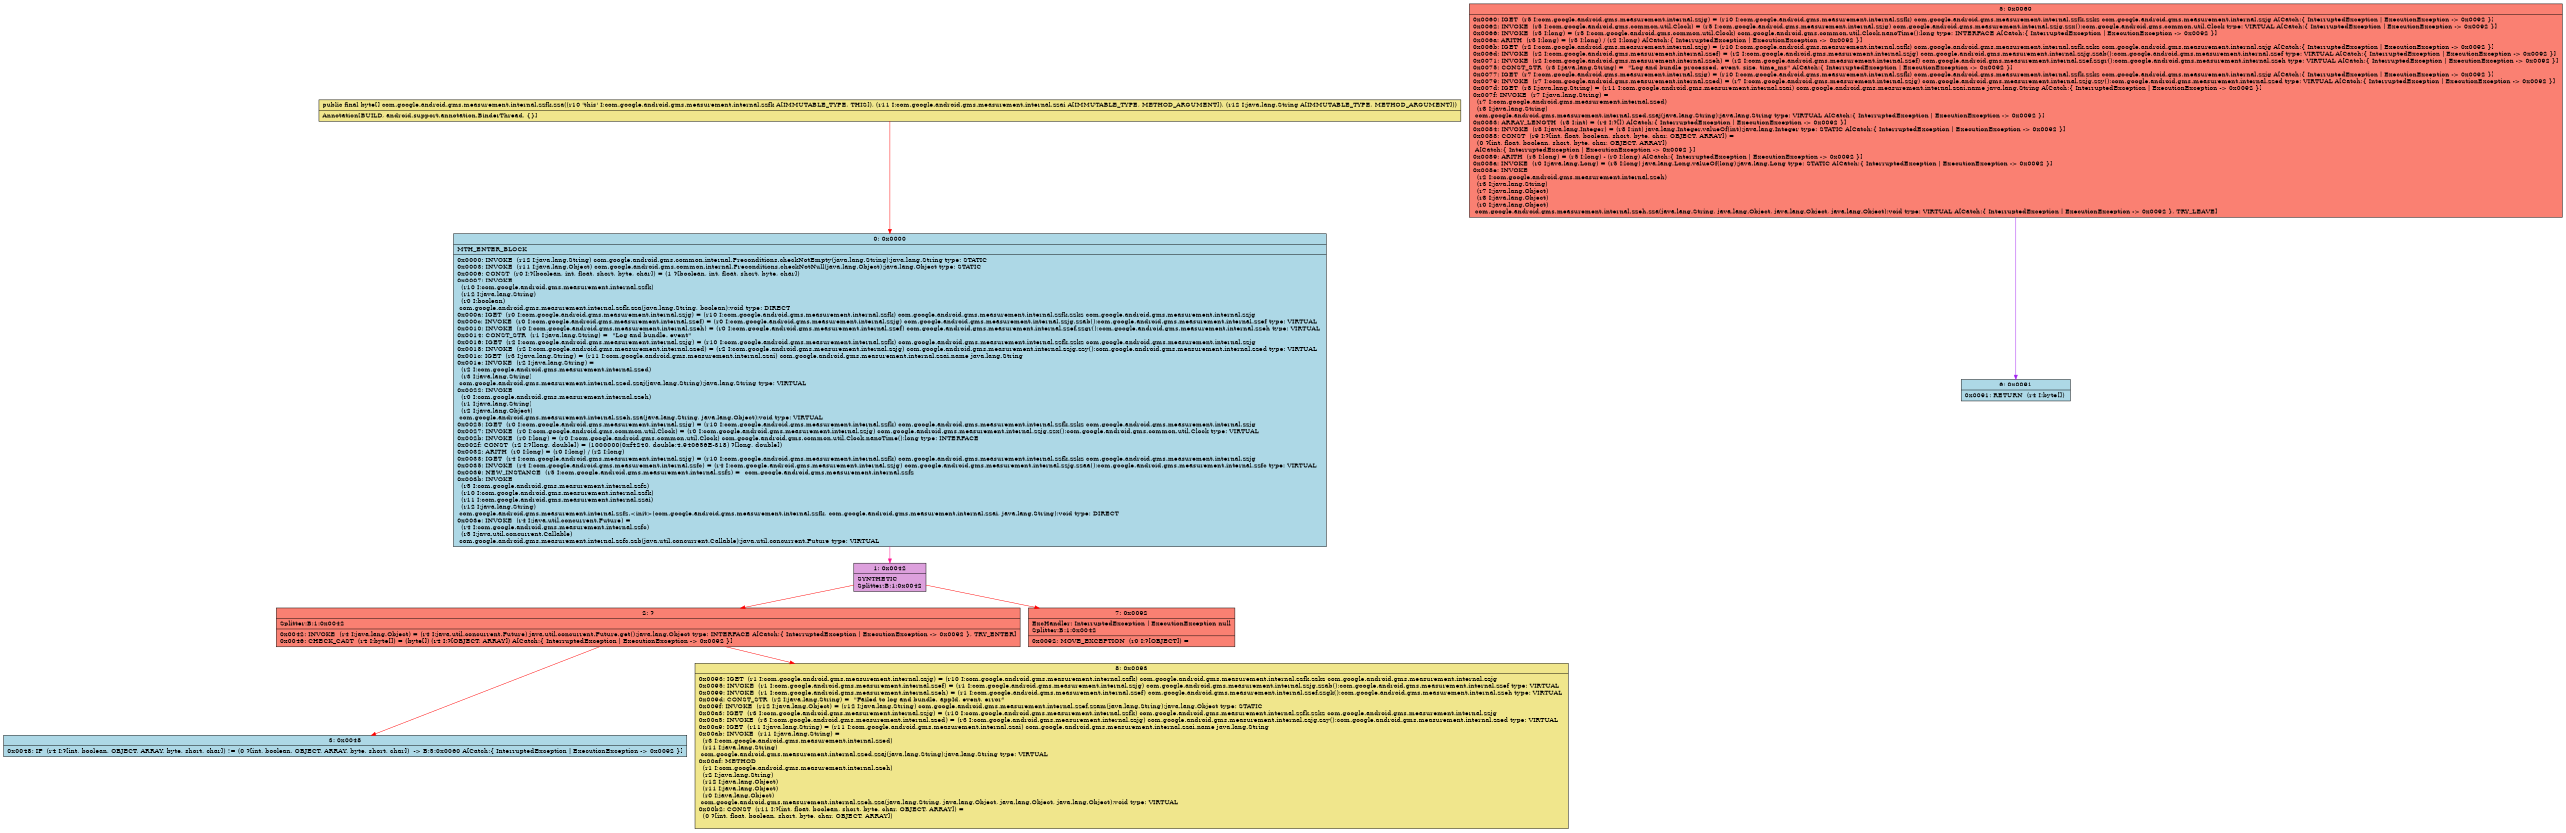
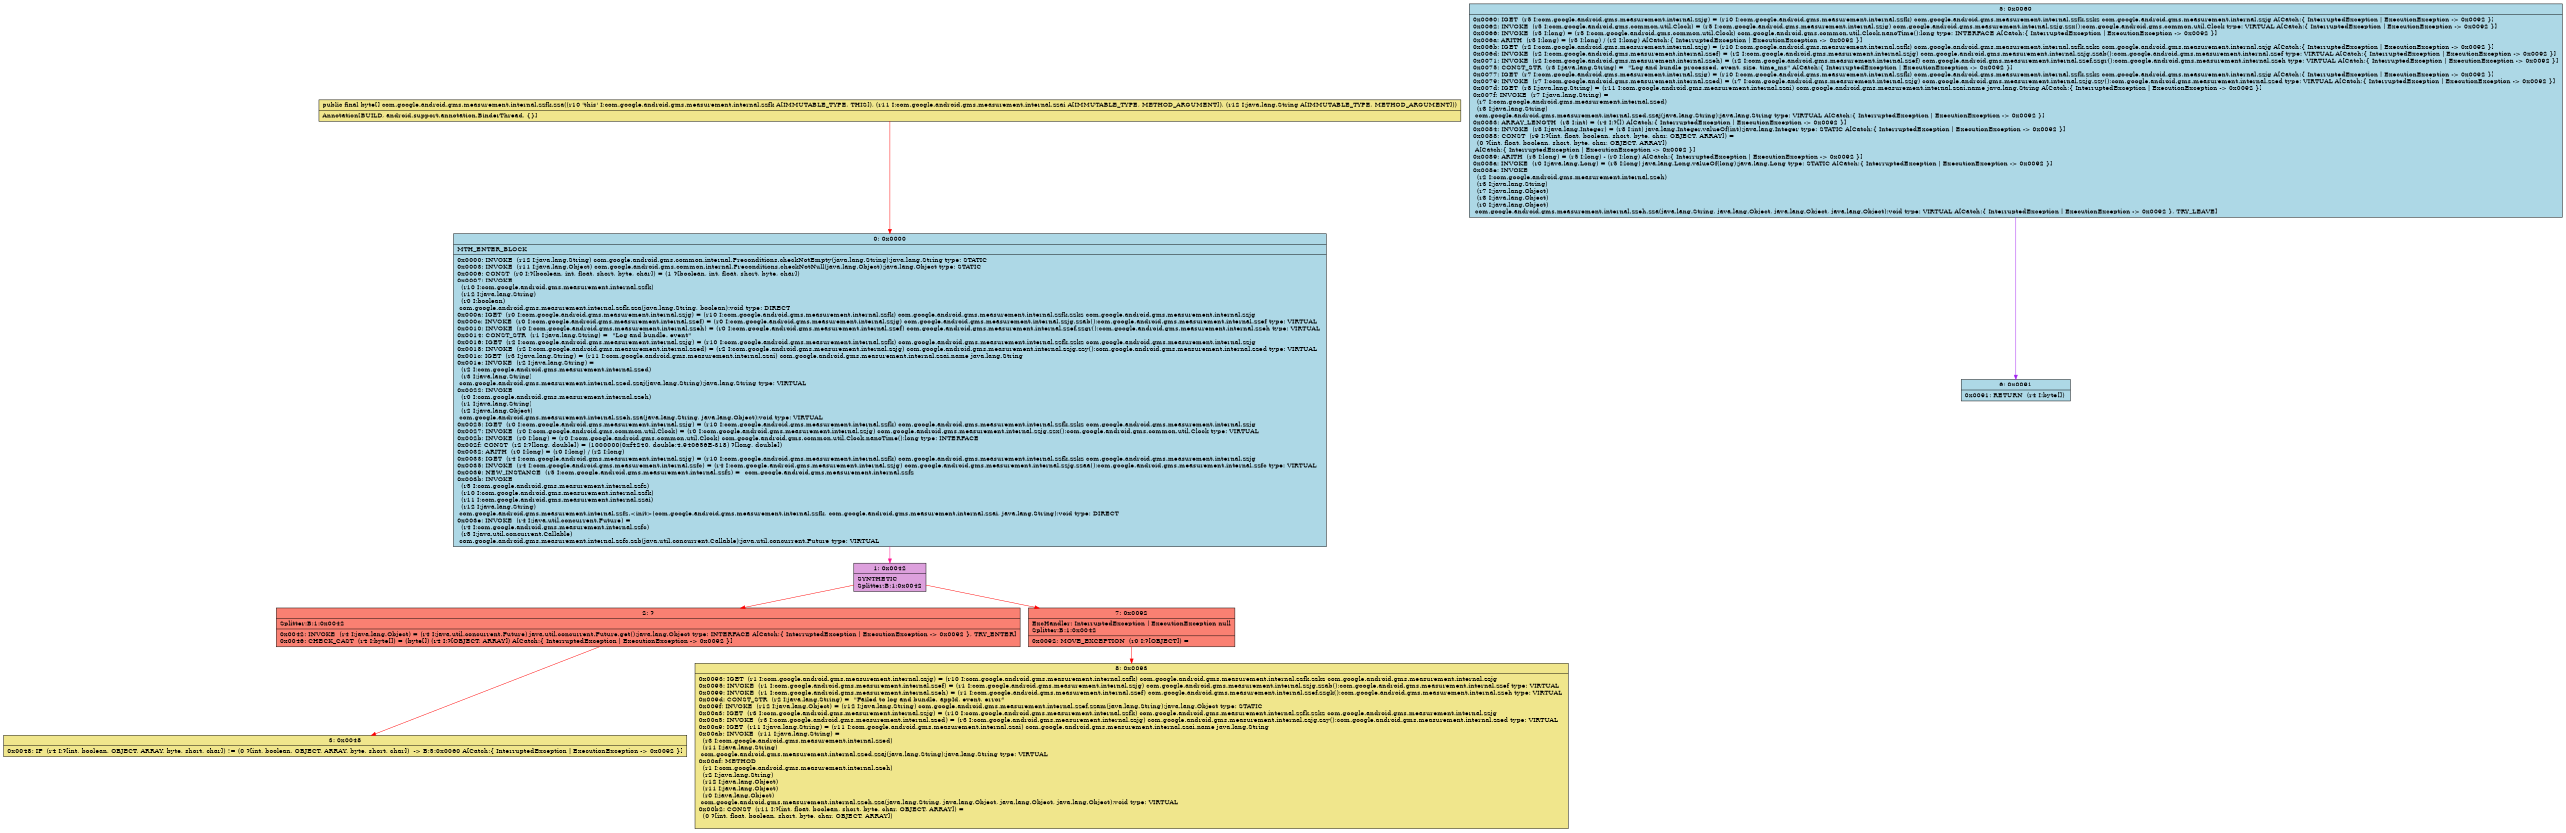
node "5: 0x0060": fillcolor salmon -> lightblue
edge "2: ?" -> "8: 0x0093": now "7: 0x0092" -> "8: 0x0093"
node "3: 0x0048": fillcolor lightblue -> khaki
